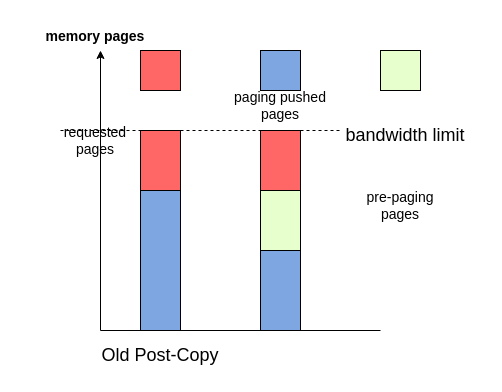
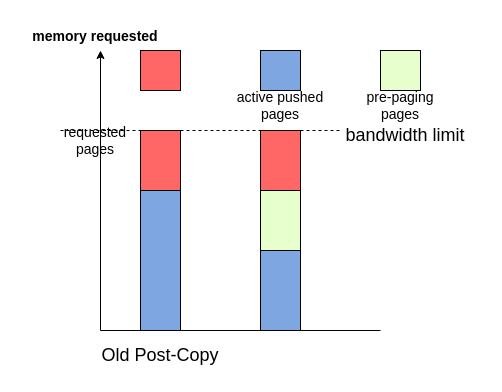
node "memory pages": label "memory pages" -> "memory requested"
node "paging pushed pages": label "paging pushed pages" -> "active pushed pages"
node "pre-paging pages": moved (401, 206) -> (401, 106)
